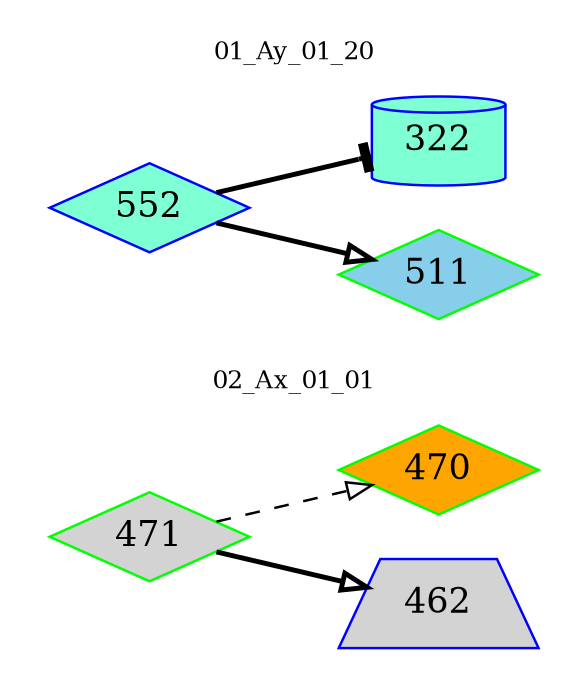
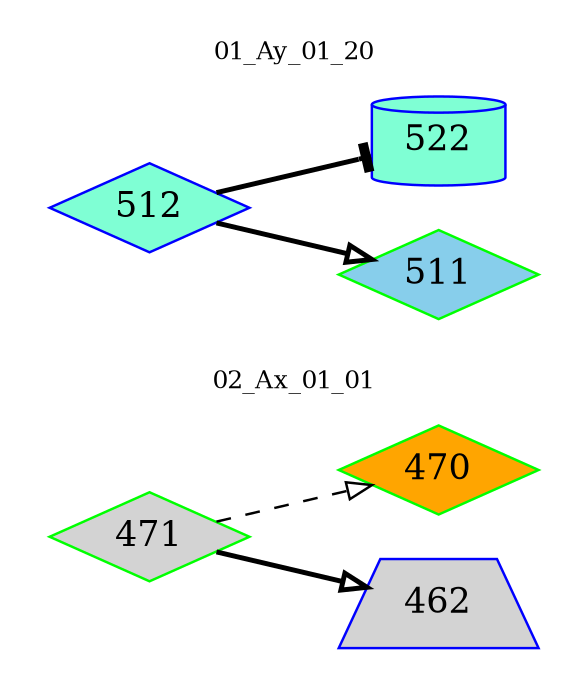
node "322": label "322" -> "522"
node "552": label "552" -> "512"
